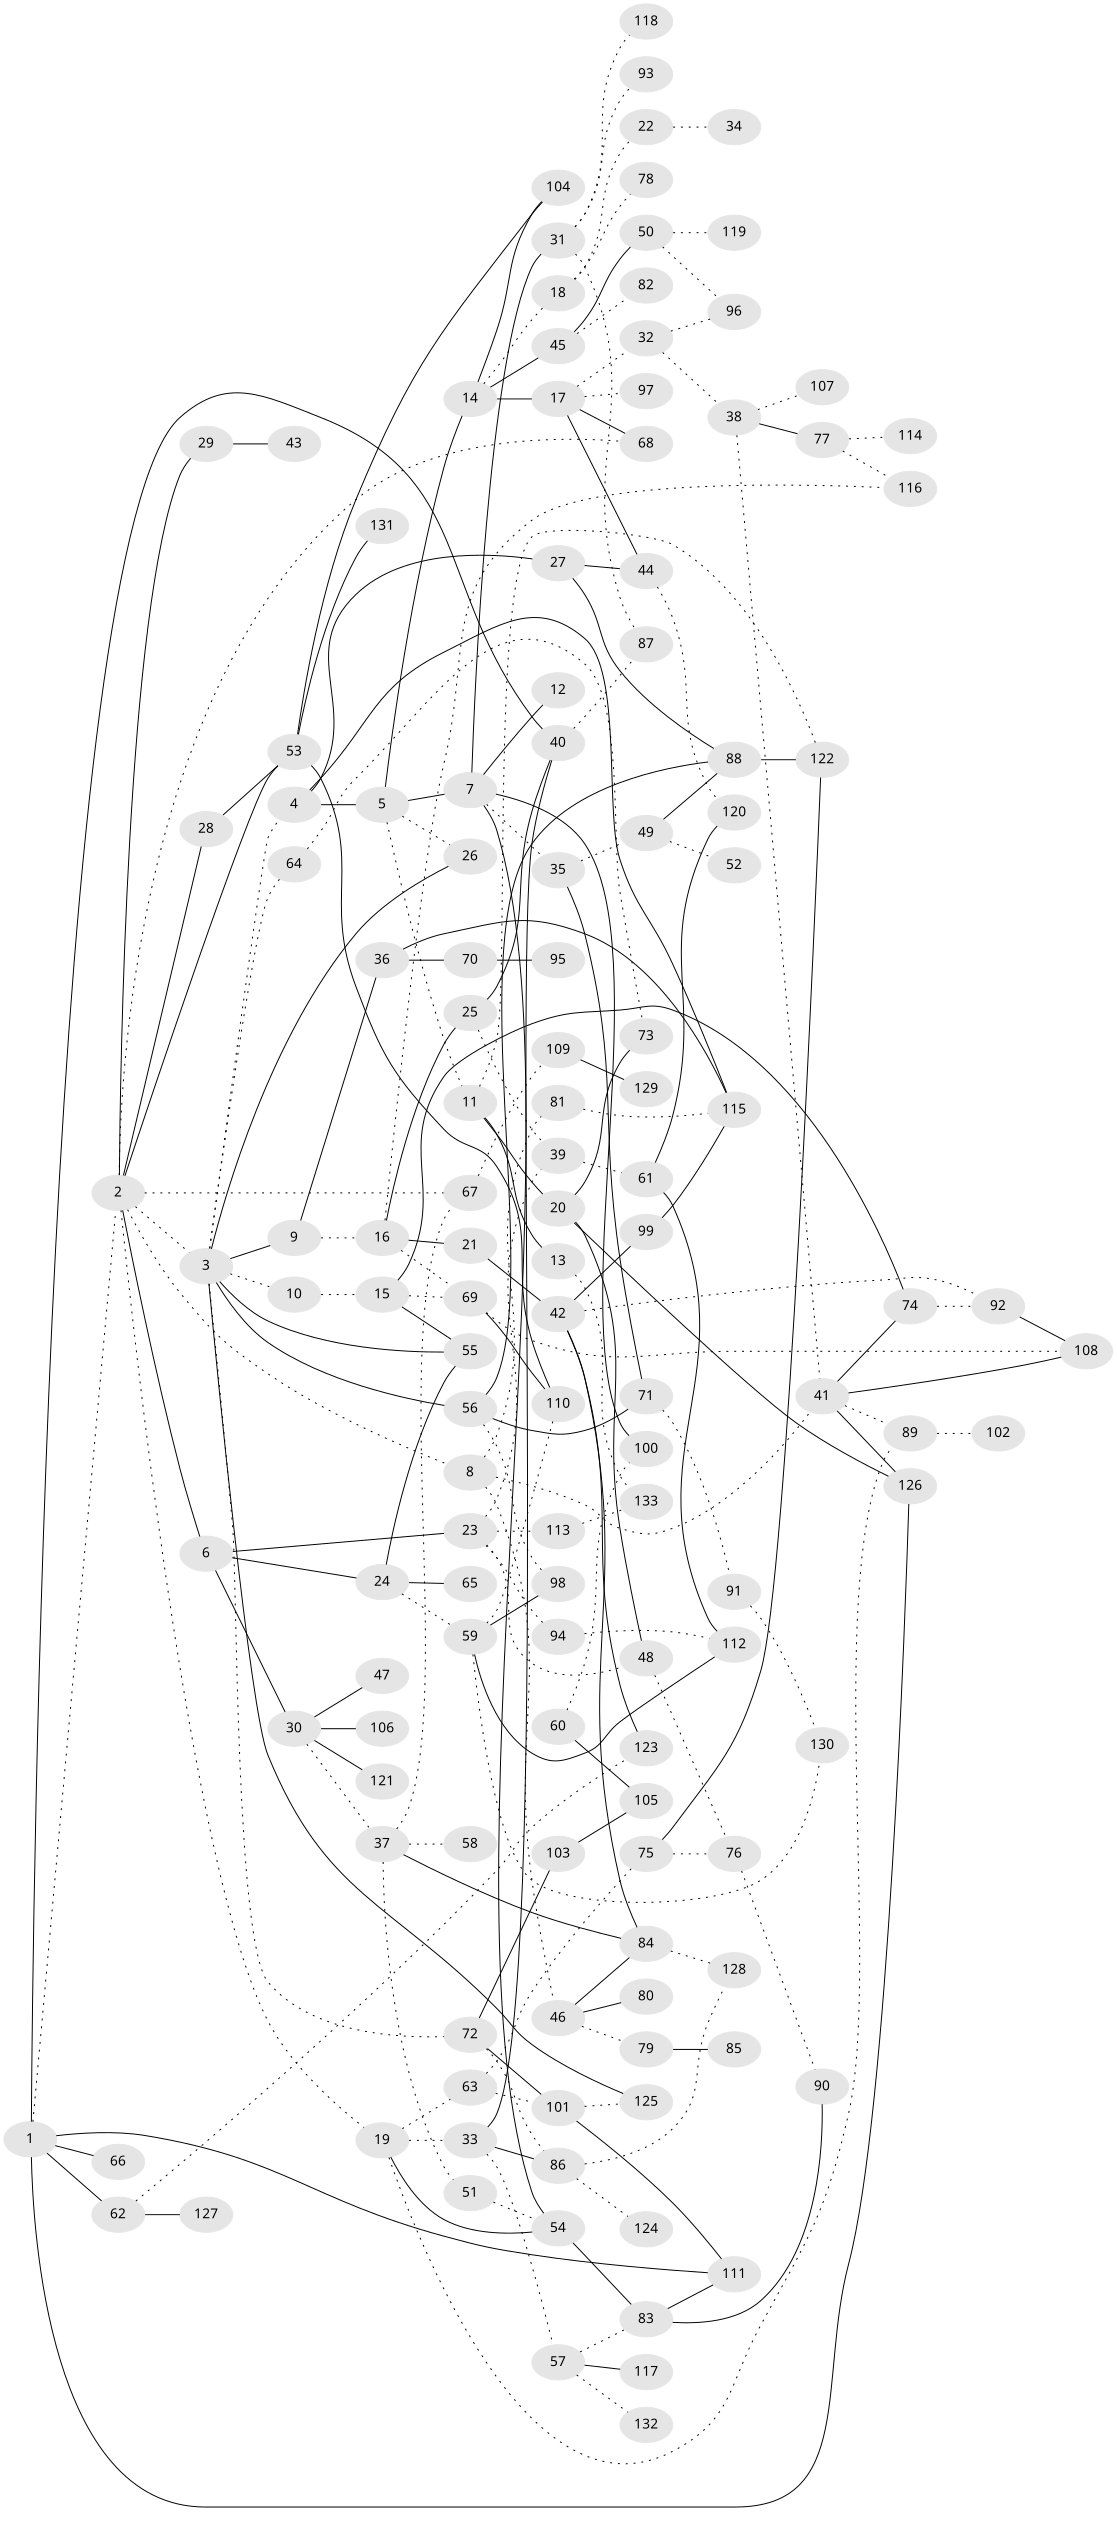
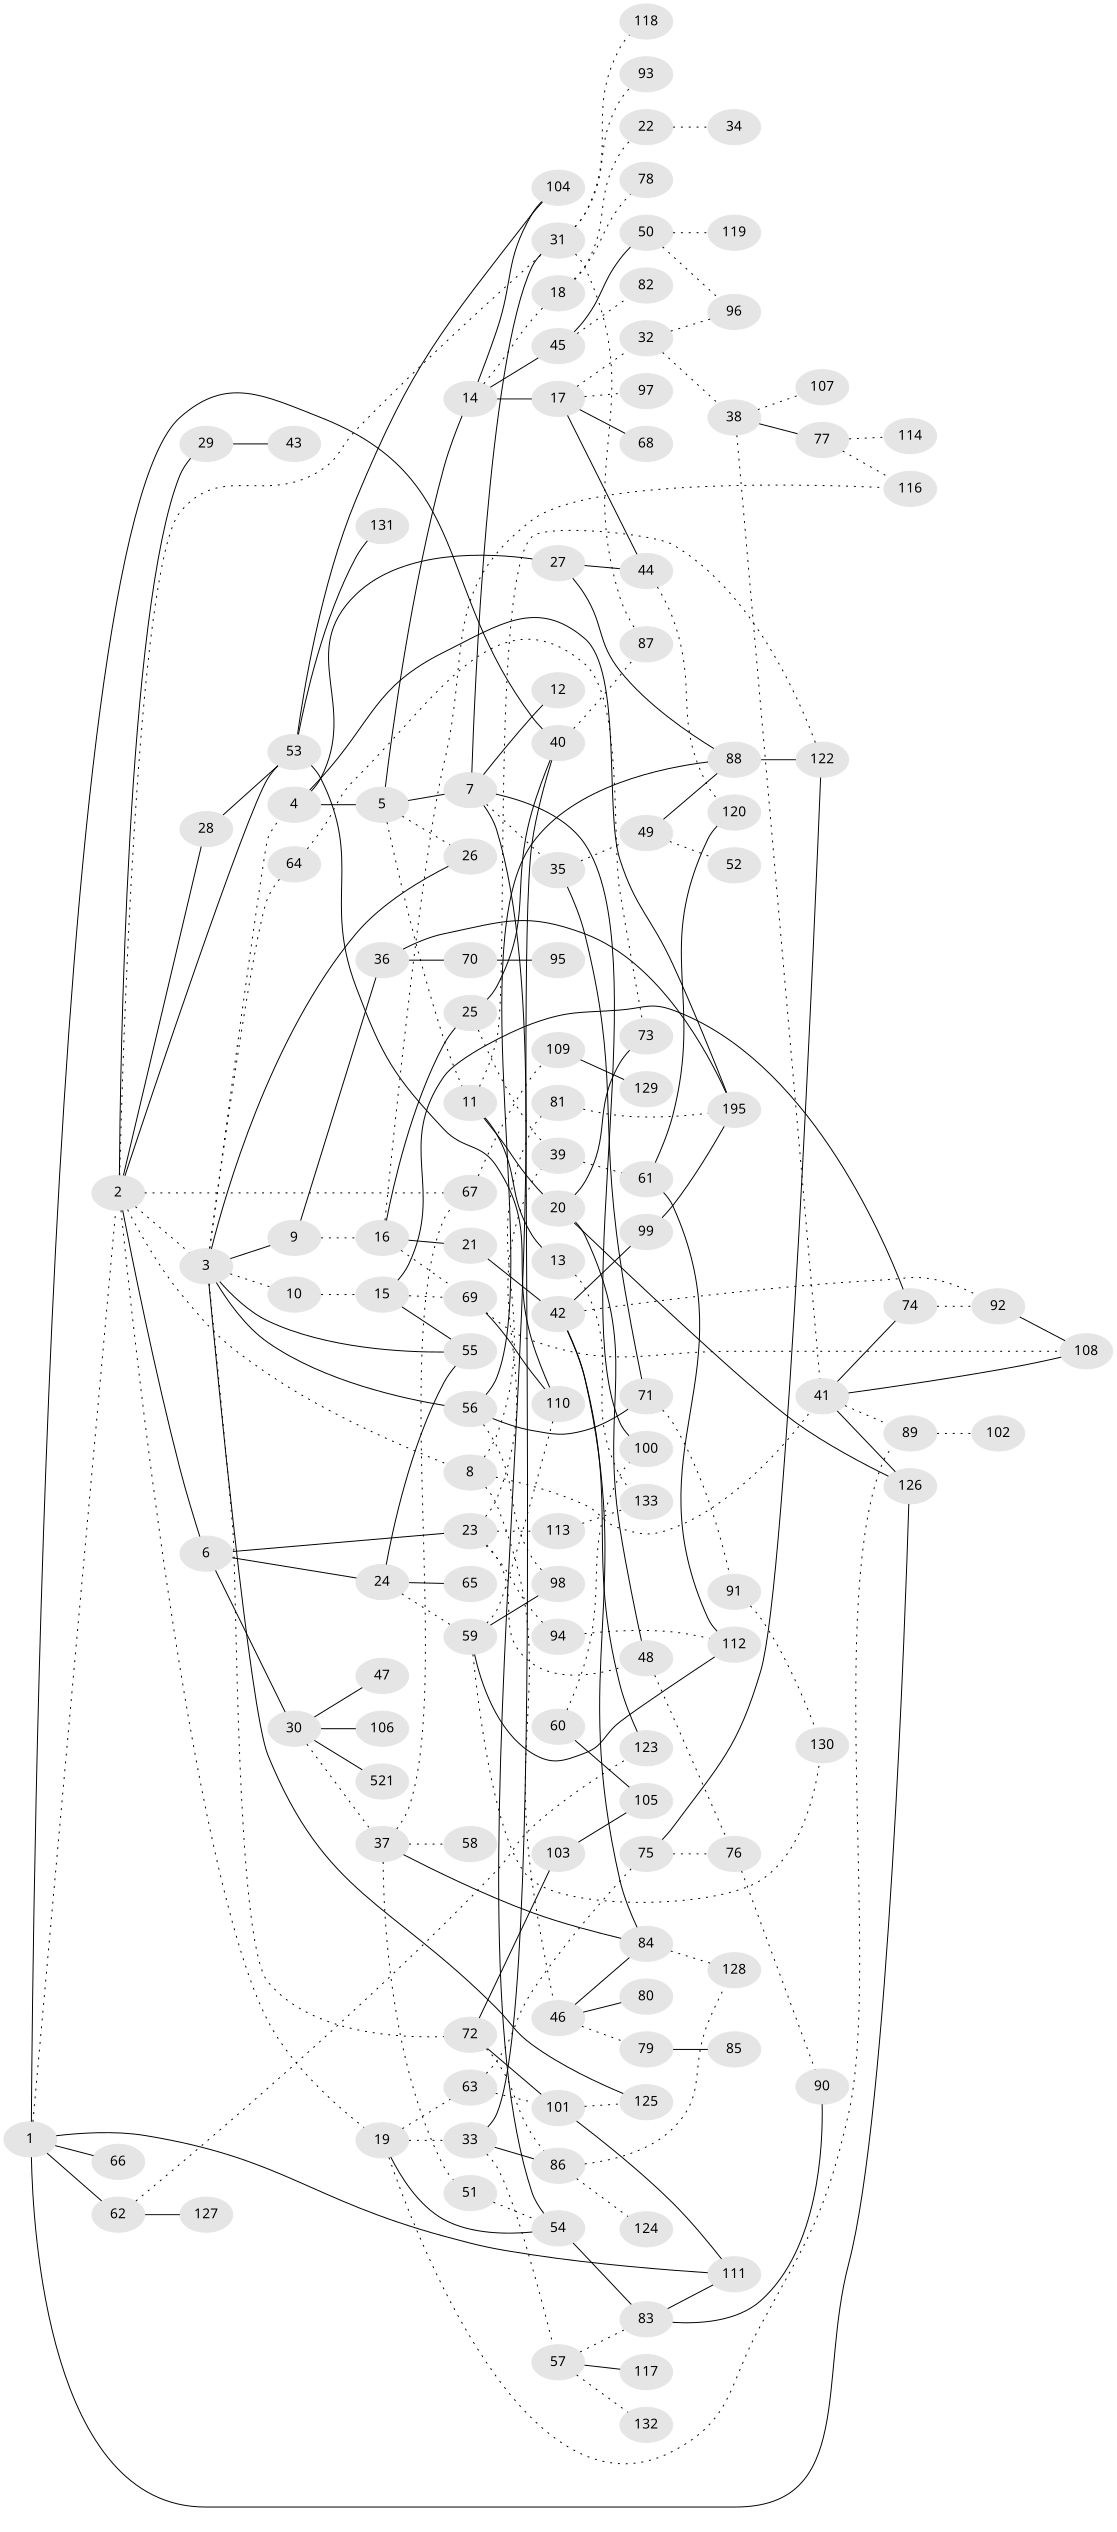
edge "68" -- "2": now "31" -- "2"
node "115": label "115" -> "195"
node "121": label "121" -> "521"
